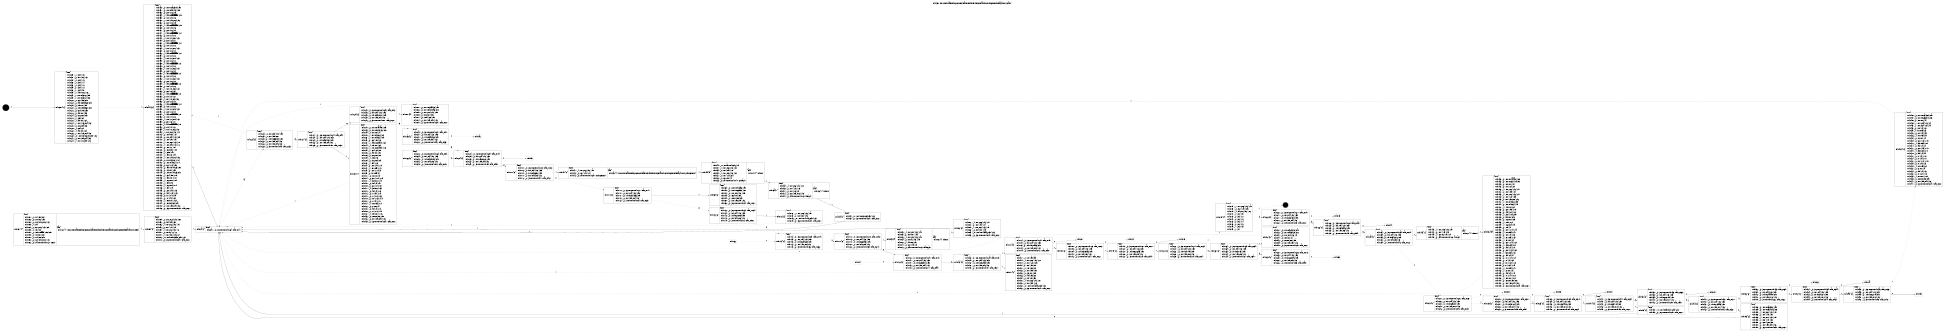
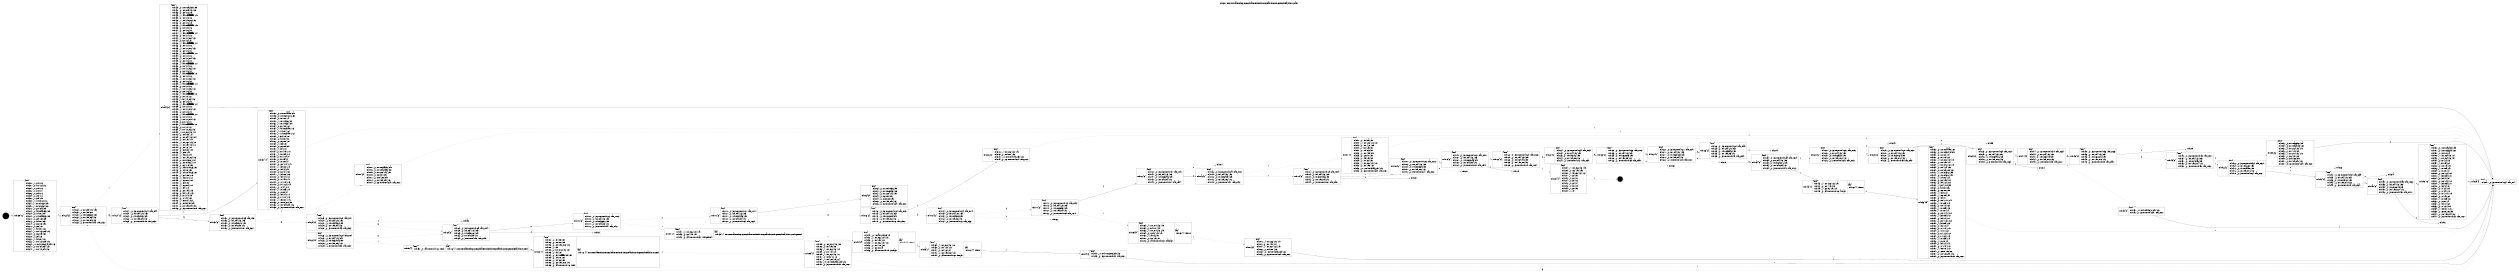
edge "0x4015e0 [116]" -> "0x401a4c [315]": now "0x4015e0 [116]" -> "0x401654 [32]"
edge "0x4021e4 [24]" -> "0x40186c [28]": now "0x401850 [28]" -> "0x40186c [28]"
edge "0x401888 [28]" -> "0x4018a4 [28]": now "0x4021fc" -> "0x4018a4 [28]"
node "0x401b87 [30]": removed
edge "0x401c38" -> "0x401754 [28]": reversed
node "0x401ebc [5]": added
edge "0x402074" -> "0x40178c [28]": reversed
